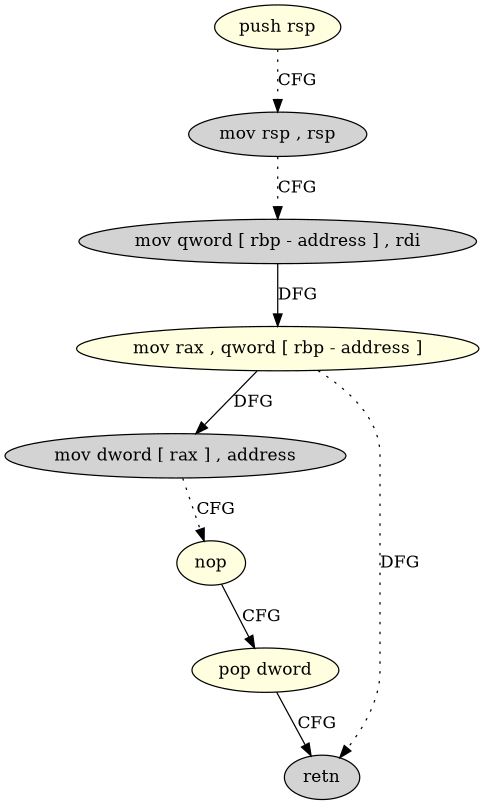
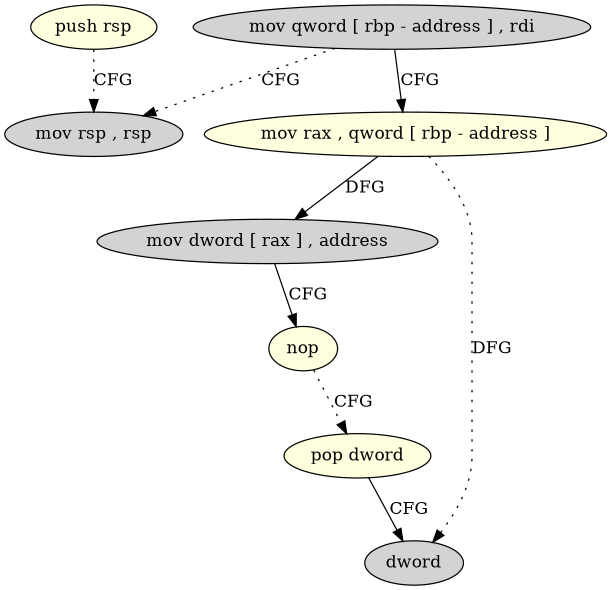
edge "mov rsp , rsp" -> "mov qword [ rbp - address ] , rdi": reversed
edge "mov qword [ rbp - address ] , rdi" -> "mov rax , qword [ rbp - address ]": label "DFG" -> "CFG"
edge "mov dword [ rax ] , address" -> "nop": style dotted -> solid
edge "nop" -> "pop dword": style solid -> dotted
node "retn": label "retn" -> "dword"
